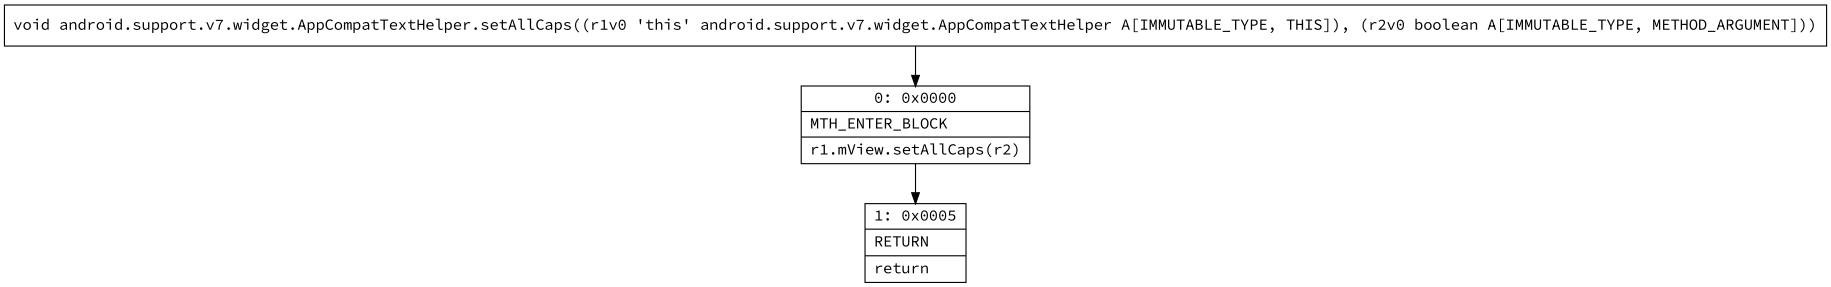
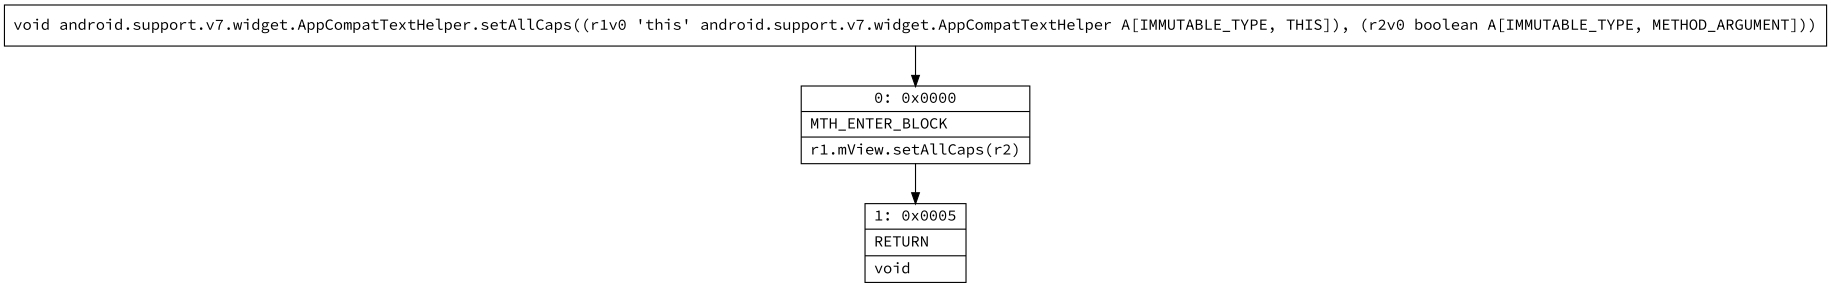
node "1: 0x0005": text "return" -> "void"
